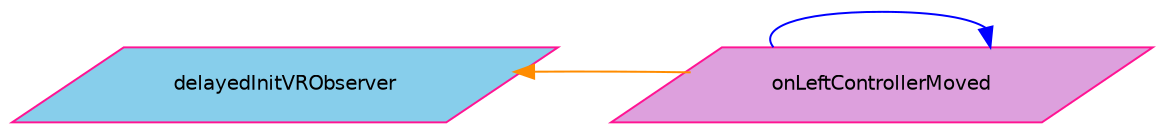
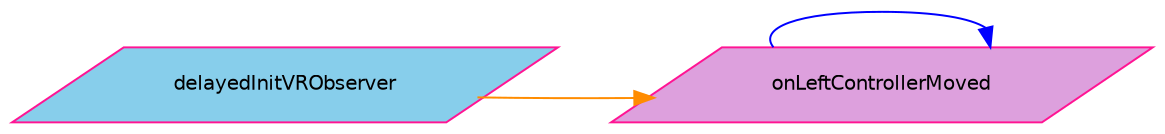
edge "onLeftControllerMoved" -> "delayedInitVRObserver": reversed
